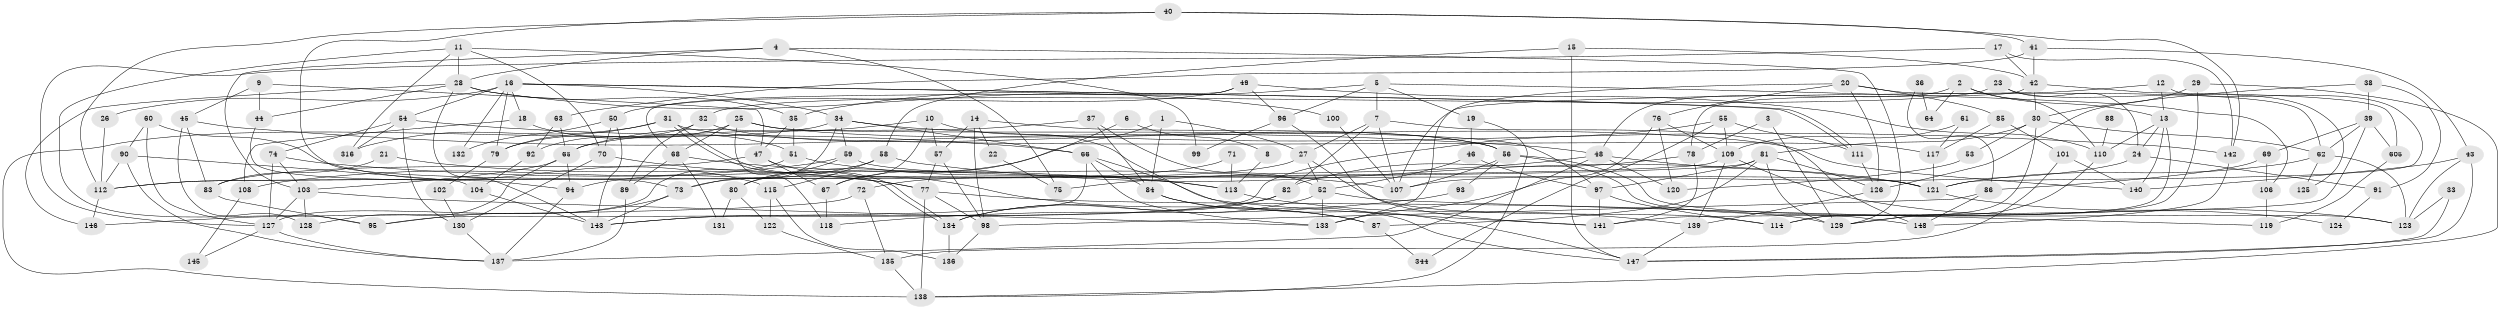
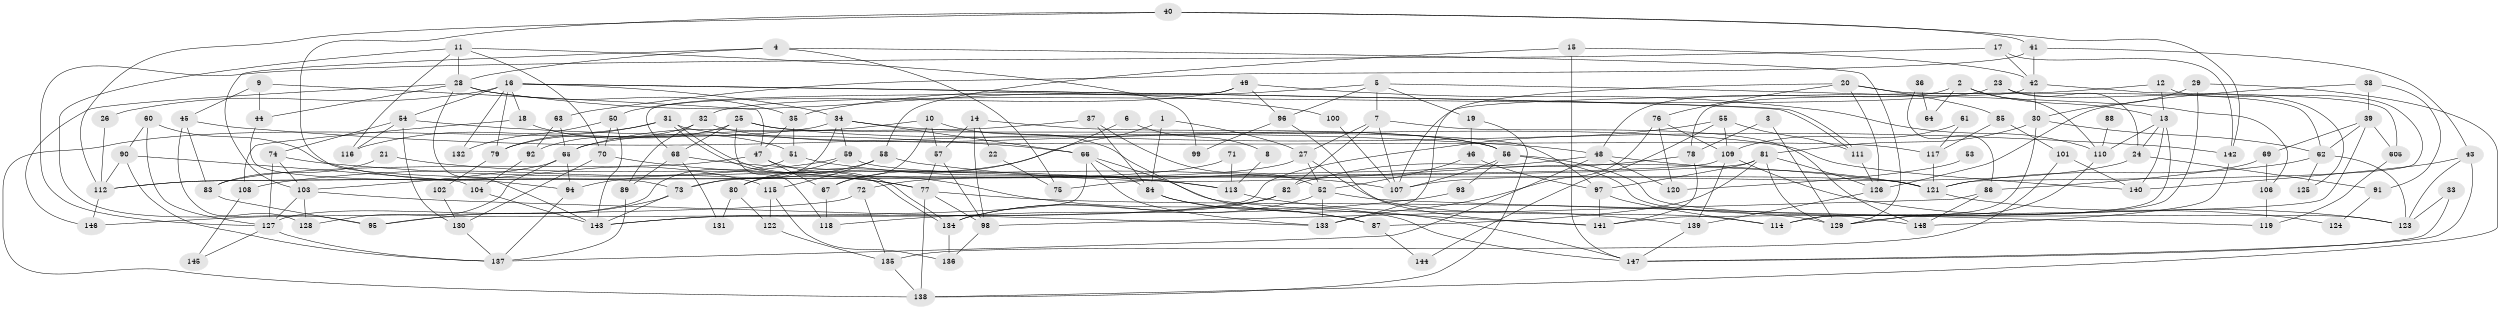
edge "30" -- "53": removed
node "316": label "316" -> "116"
node "344": label "344" -> "144"
